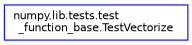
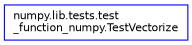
node "numpy.lib.tests.test _function_base.TestVectorize": label "numpy.lib.tests.test _function_base.TestVectorize" -> "numpy.lib.tests.test _function_numpy.TestVectorize"
